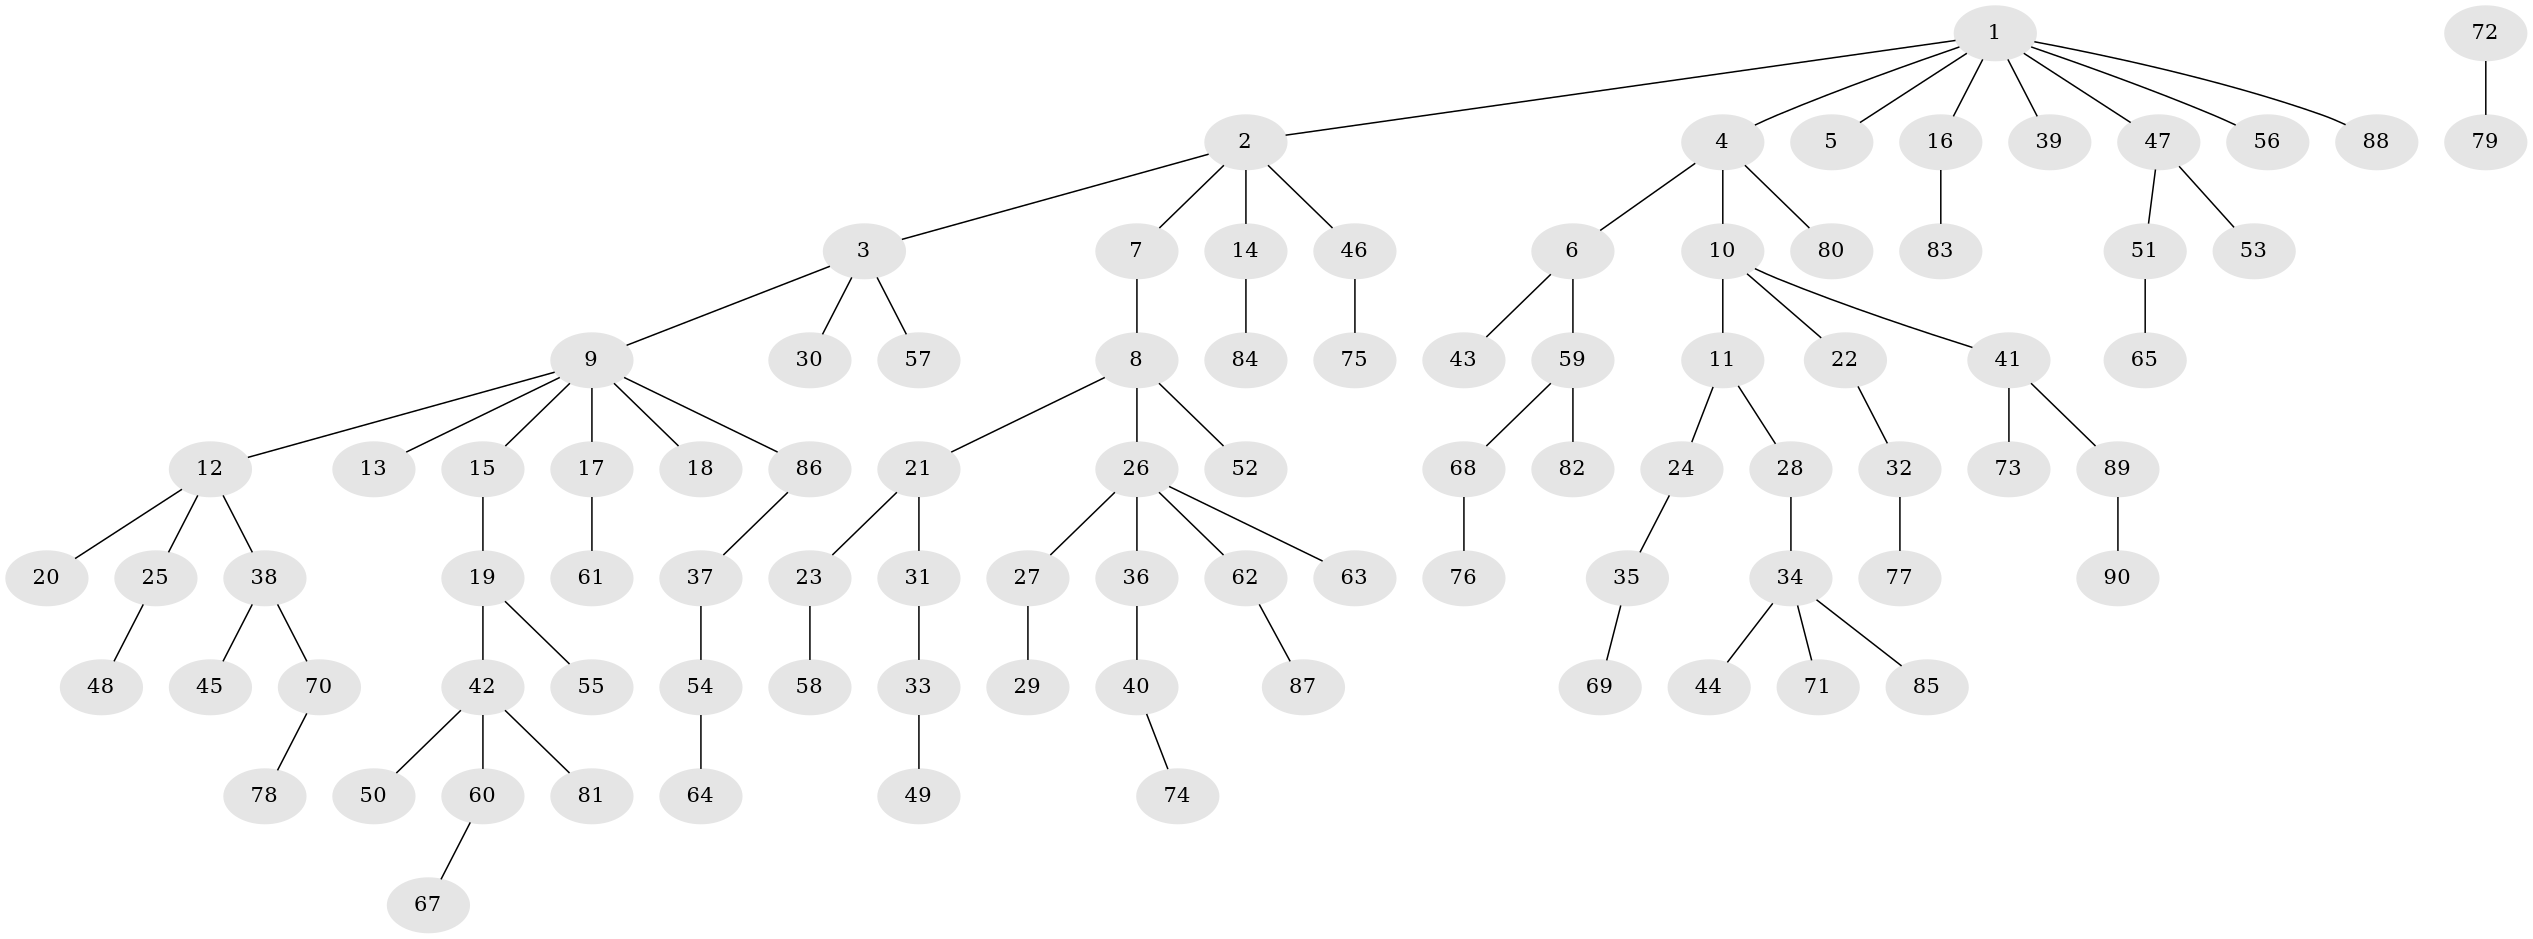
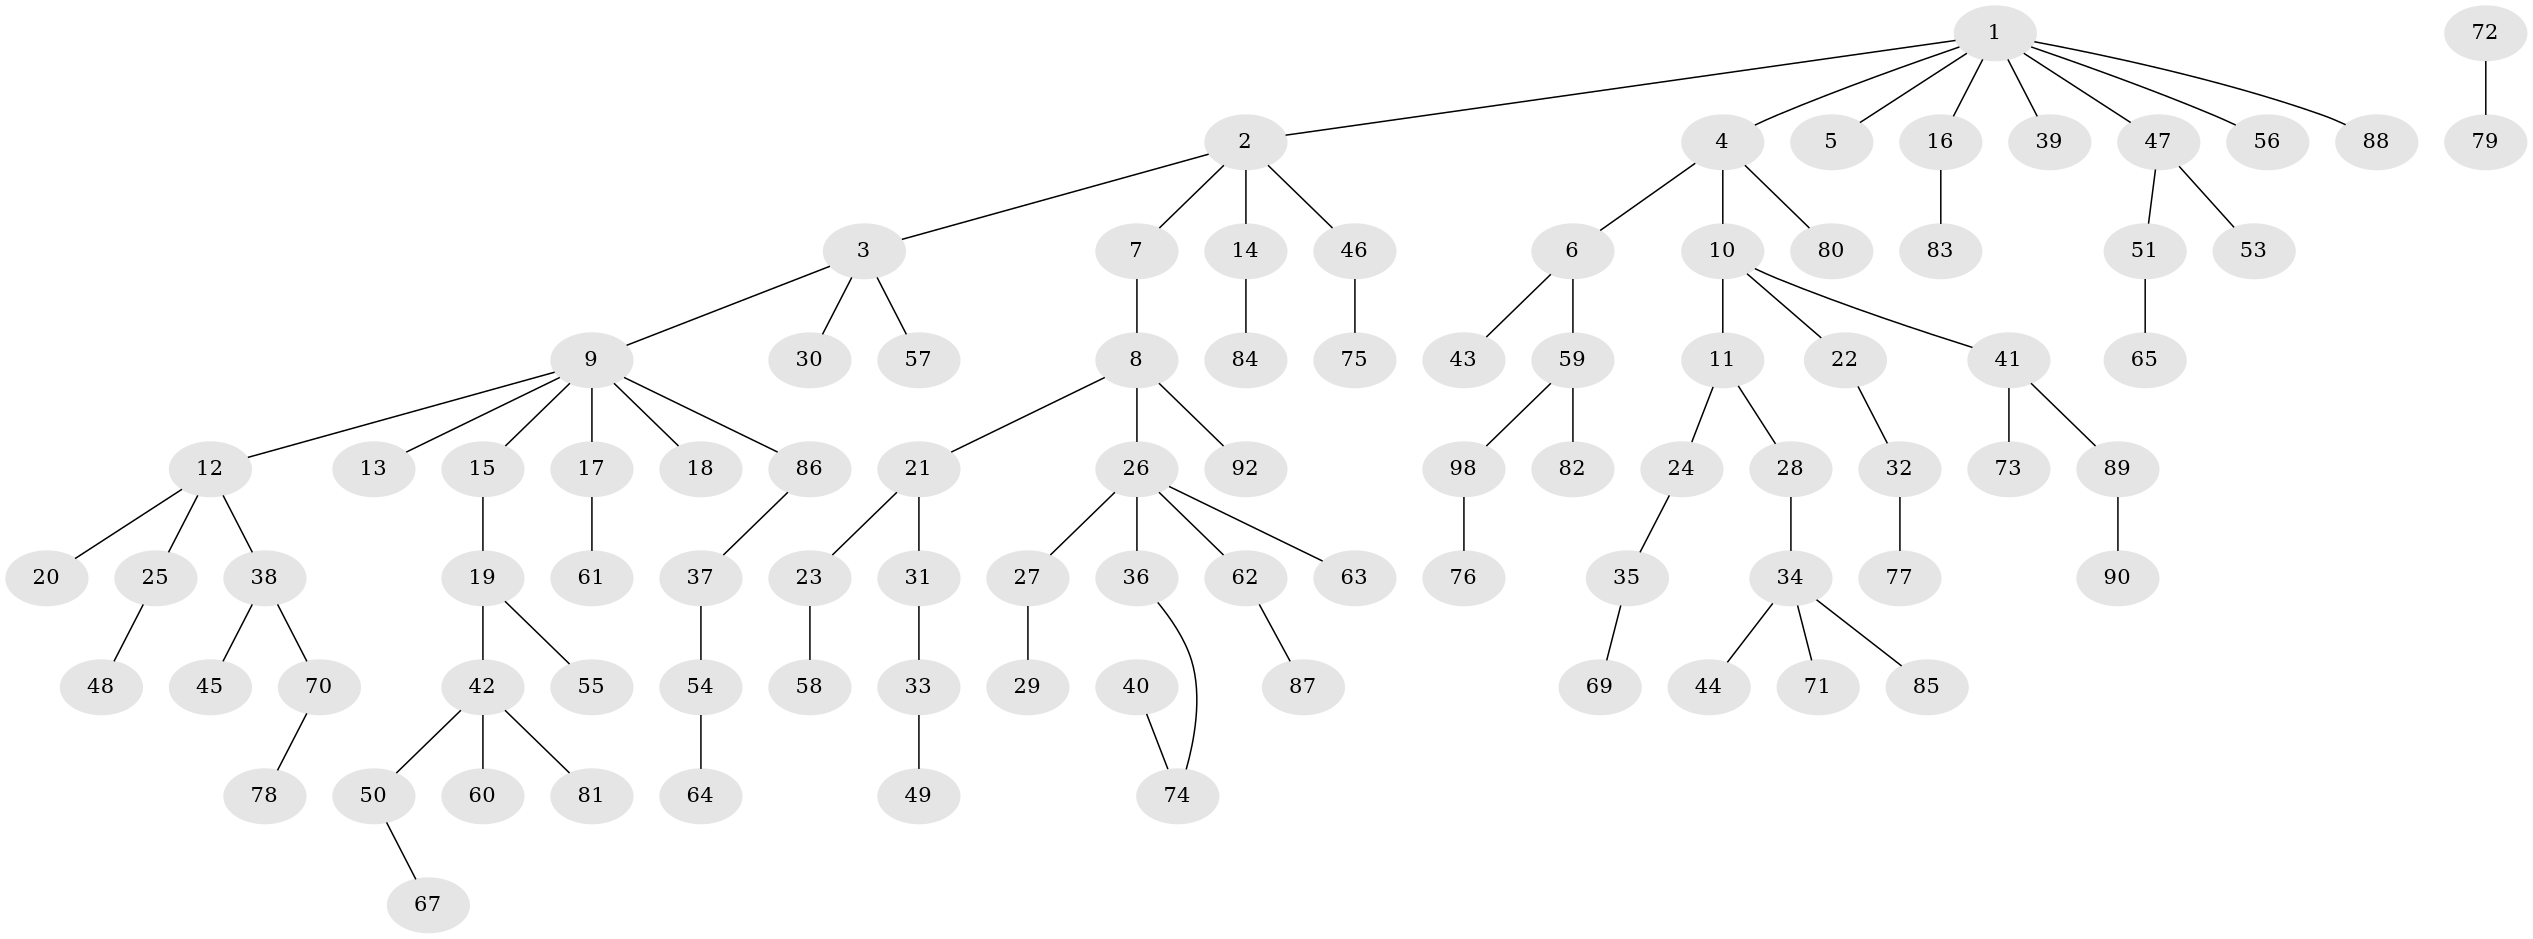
node "52": label "52" -> "92"
node "68": label "68" -> "98"
edge "36" -- "40": now "36" -- "74"
edge "60" -- "67": now "50" -- "67"
